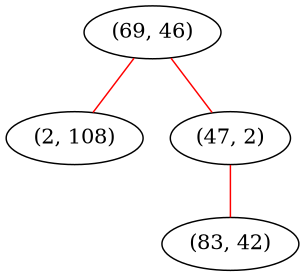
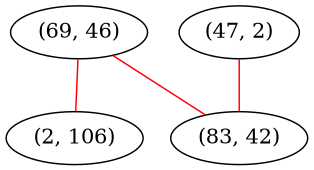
edge "(69, 46)" -- "(47, 2)": now "(69, 46)" -- "(83, 42)"
node "(2, 108)": label "(2, 108)" -> "(2, 106)"
